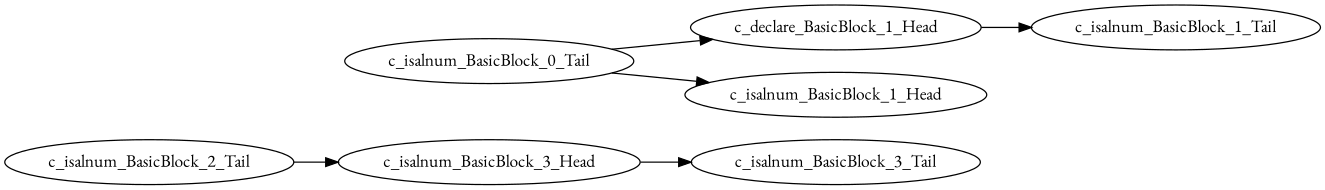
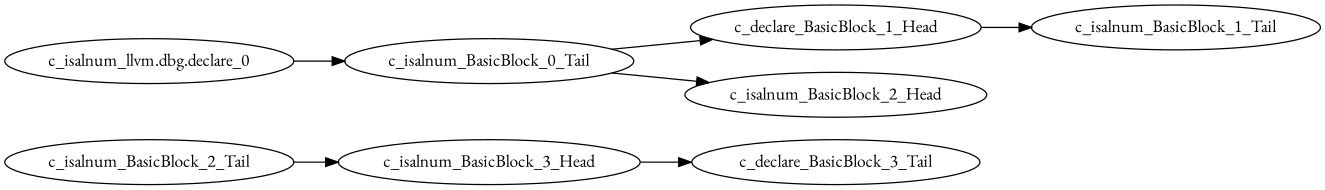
node "c_isalnum_llvm.dbg.declare_0": added
node "c_isalnum_BasicBlock_1_Head": label "c_isalnum_BasicBlock_1_Head" -> "c_isalnum_BasicBlock_2_Head"
node "c_isalnum_BasicBlock_3_Tail": label "c_isalnum_BasicBlock_3_Tail" -> "c_declare_BasicBlock_3_Tail"
